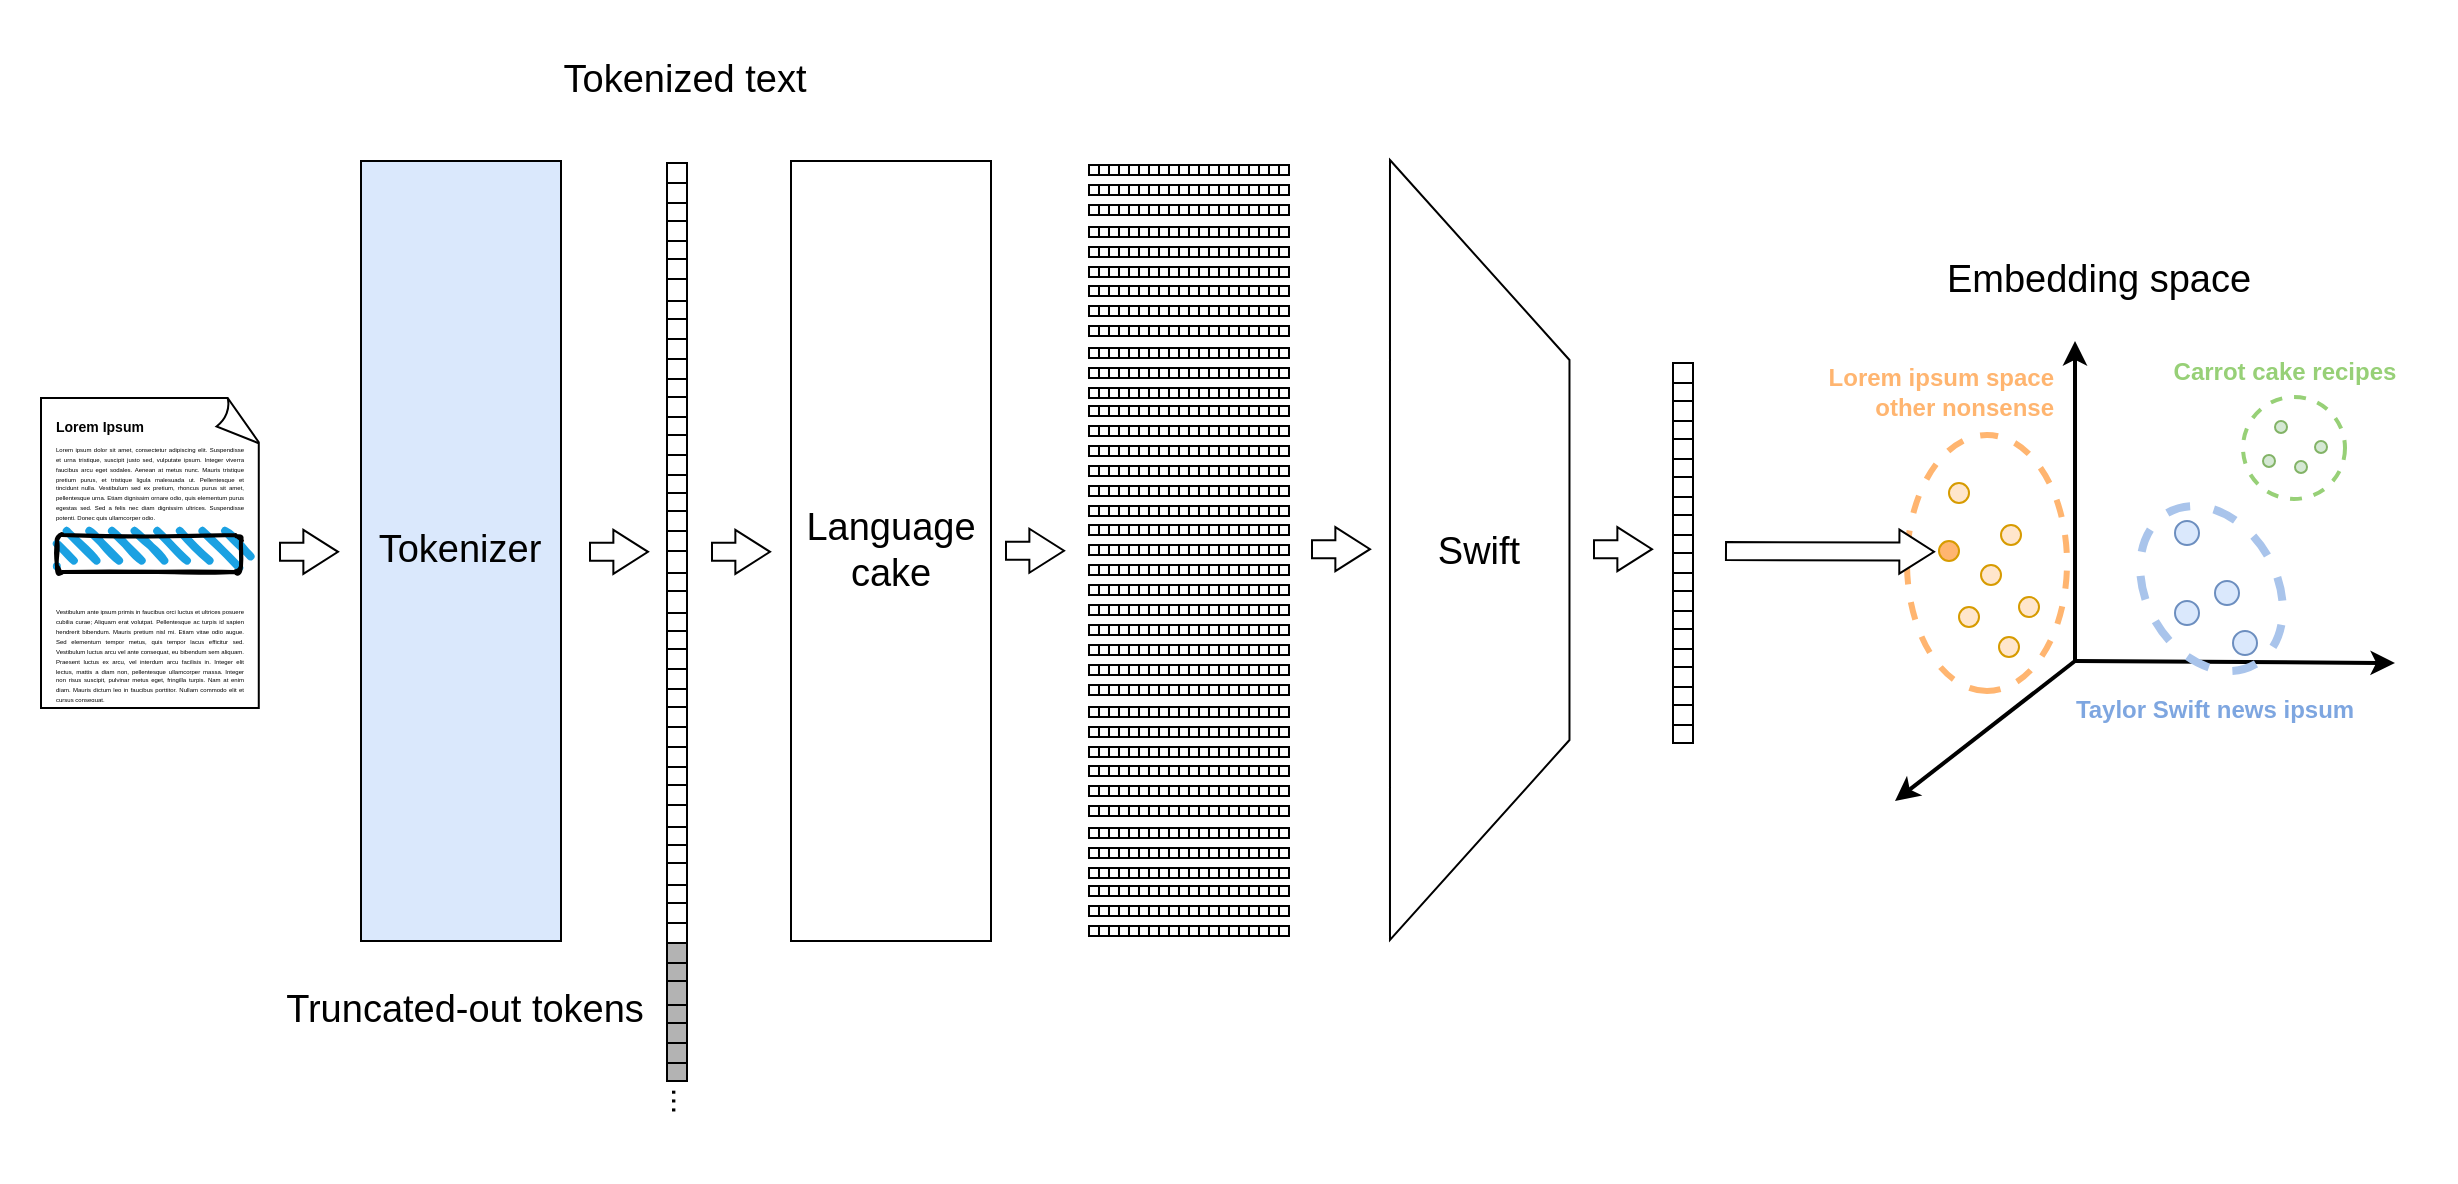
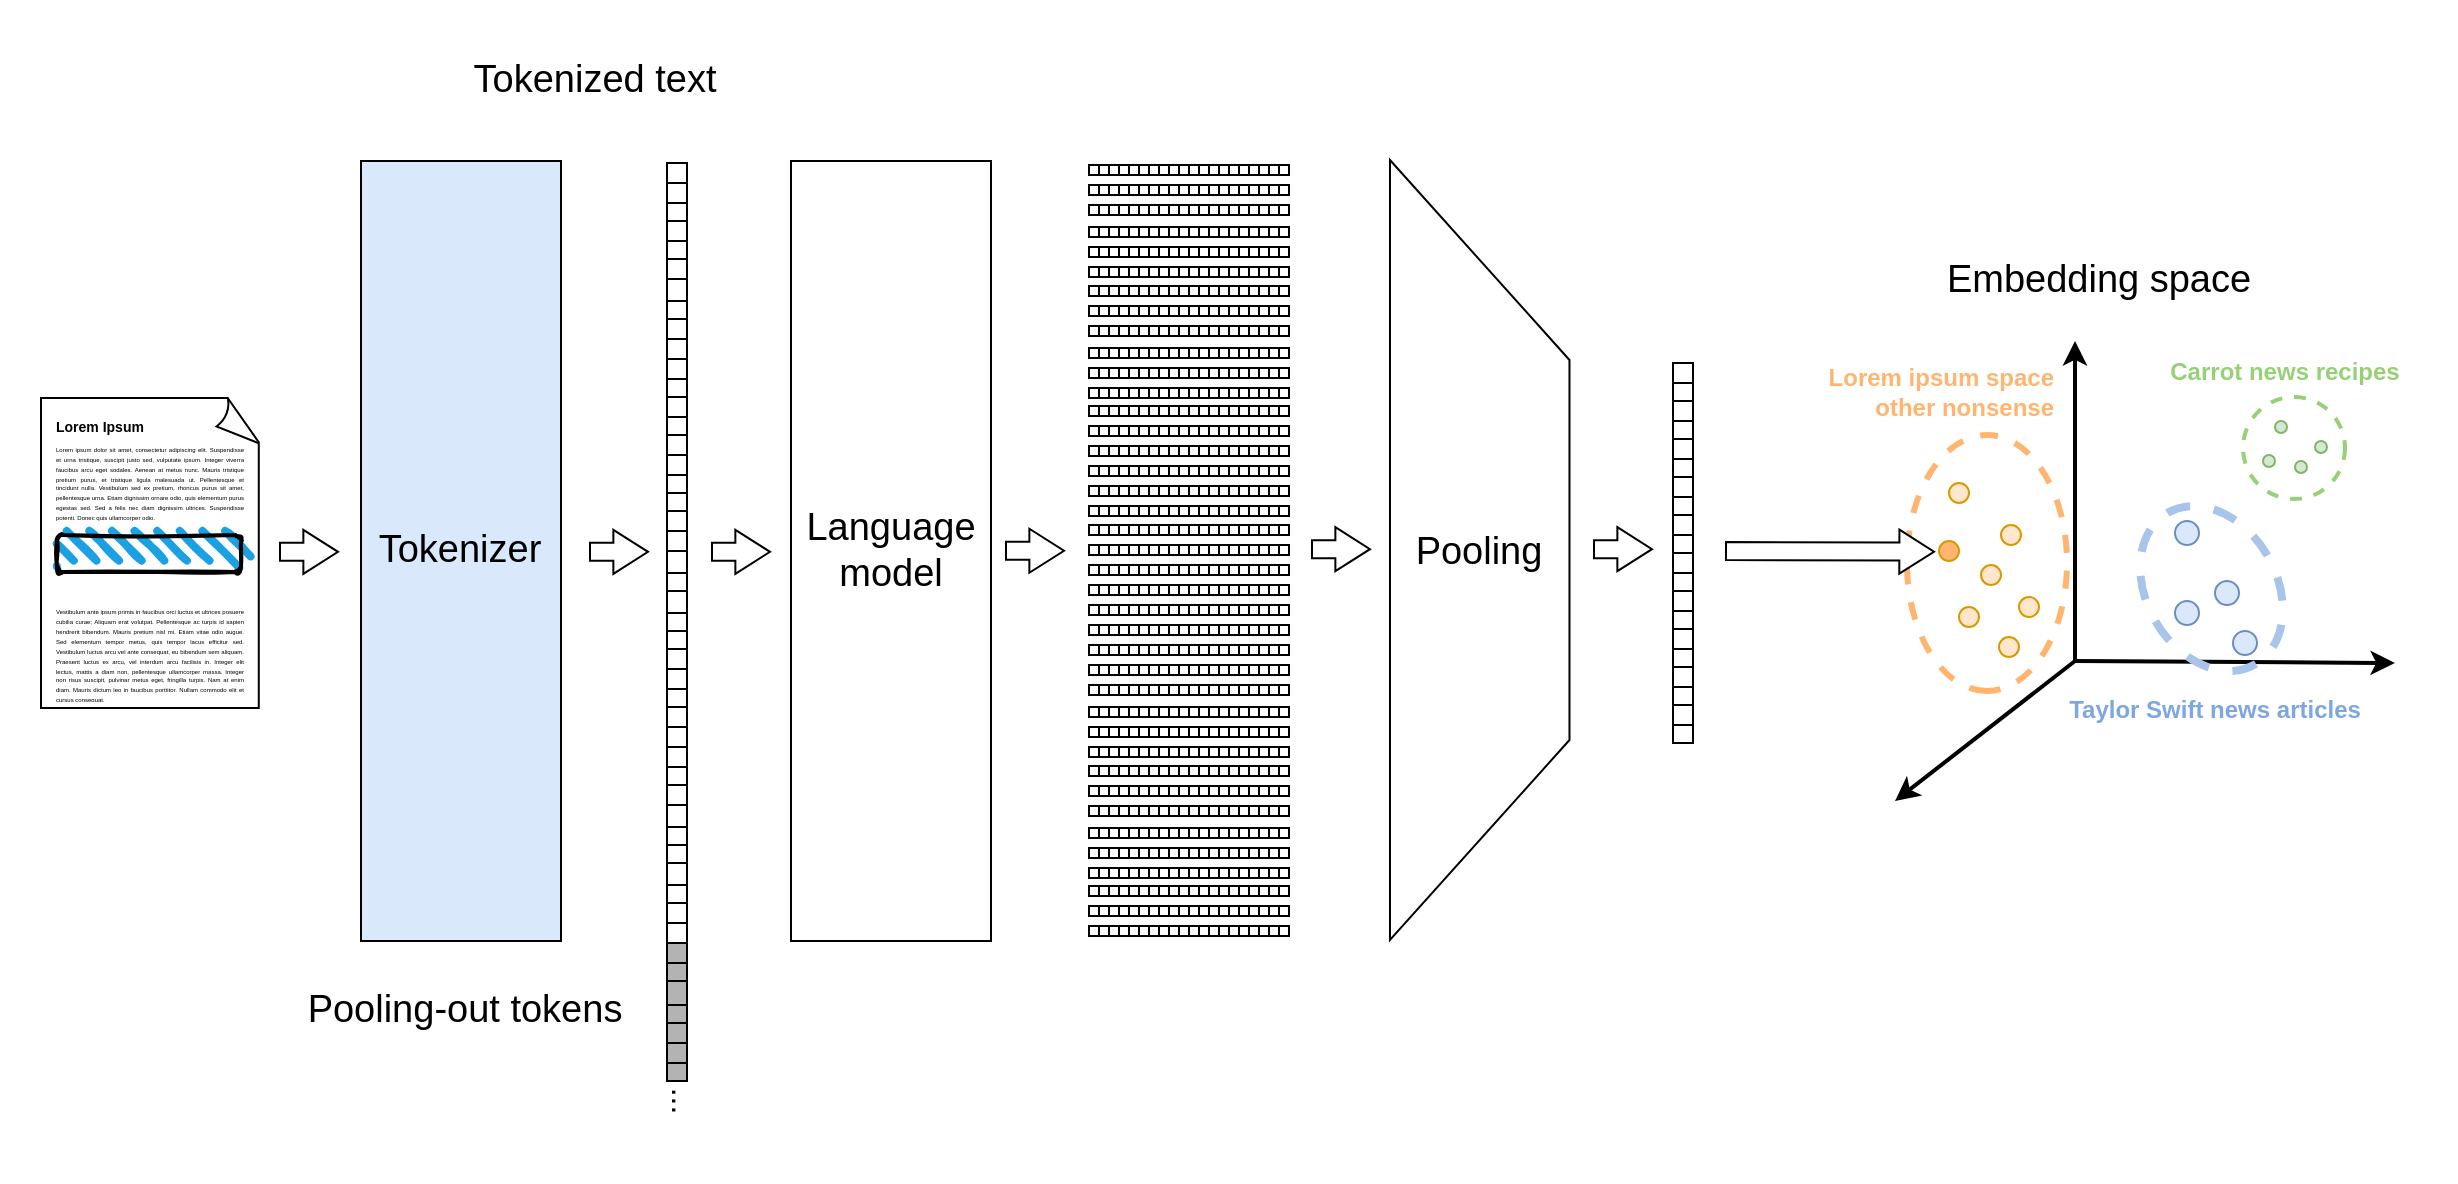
node "Tokenized text": moved (685, 81) -> (595, 81)
node "Carrot cake recipes": label "Carrot cake recipes" -> "Carrot news recipes"
node "Language cake": label "Language cake" -> "Language model"
node "Swift": label "Swift" -> "Pooling"
node "Taylor Swift news ipsum": label "Taylor Swift news ipsum" -> "Taylor Swift news articles"
node "Truncated-out tokens": label "Truncated-out tokens" -> "Pooling-out tokens"
